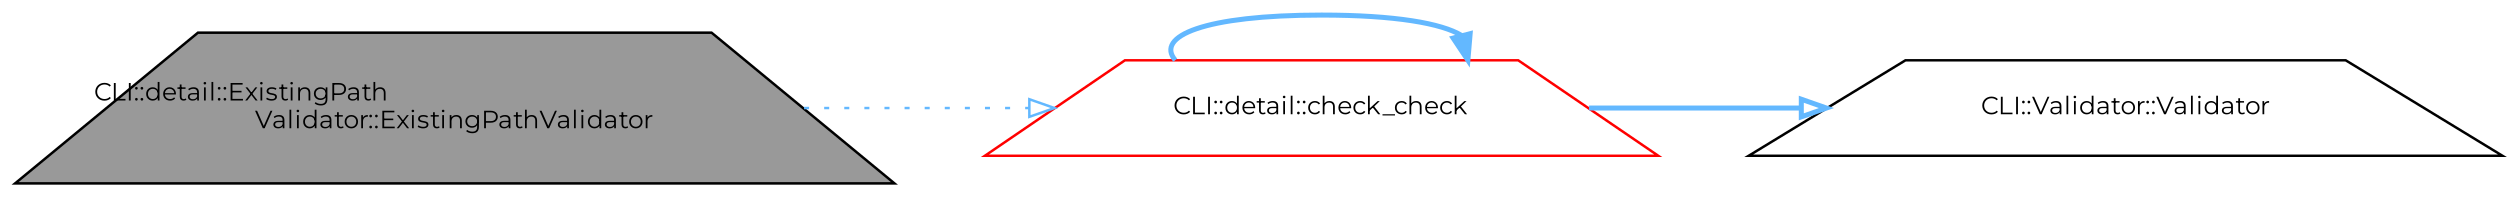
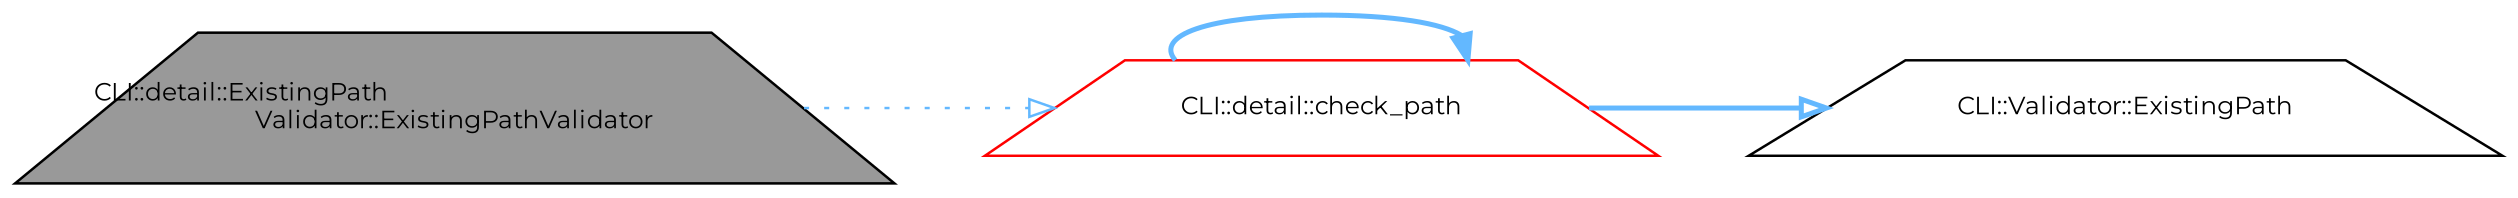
node "CLI::detail::check_check": label "CLI::detail::check_check" -> "CLI::detail::check_path"
node "CLI::Validator::Validator": label "CLI::Validator::Validator" -> "CLI::Validator::ExistingPath"
